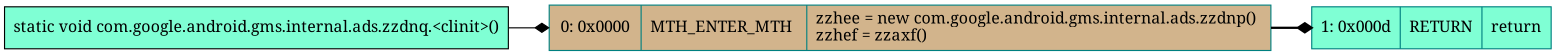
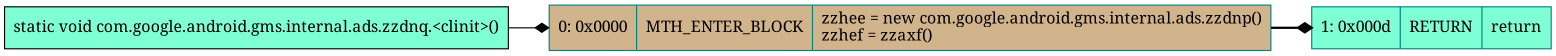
node "0: 0x0000": text "MTH_ENTER_MTH" -> "MTH_ENTER_BLOCK"
